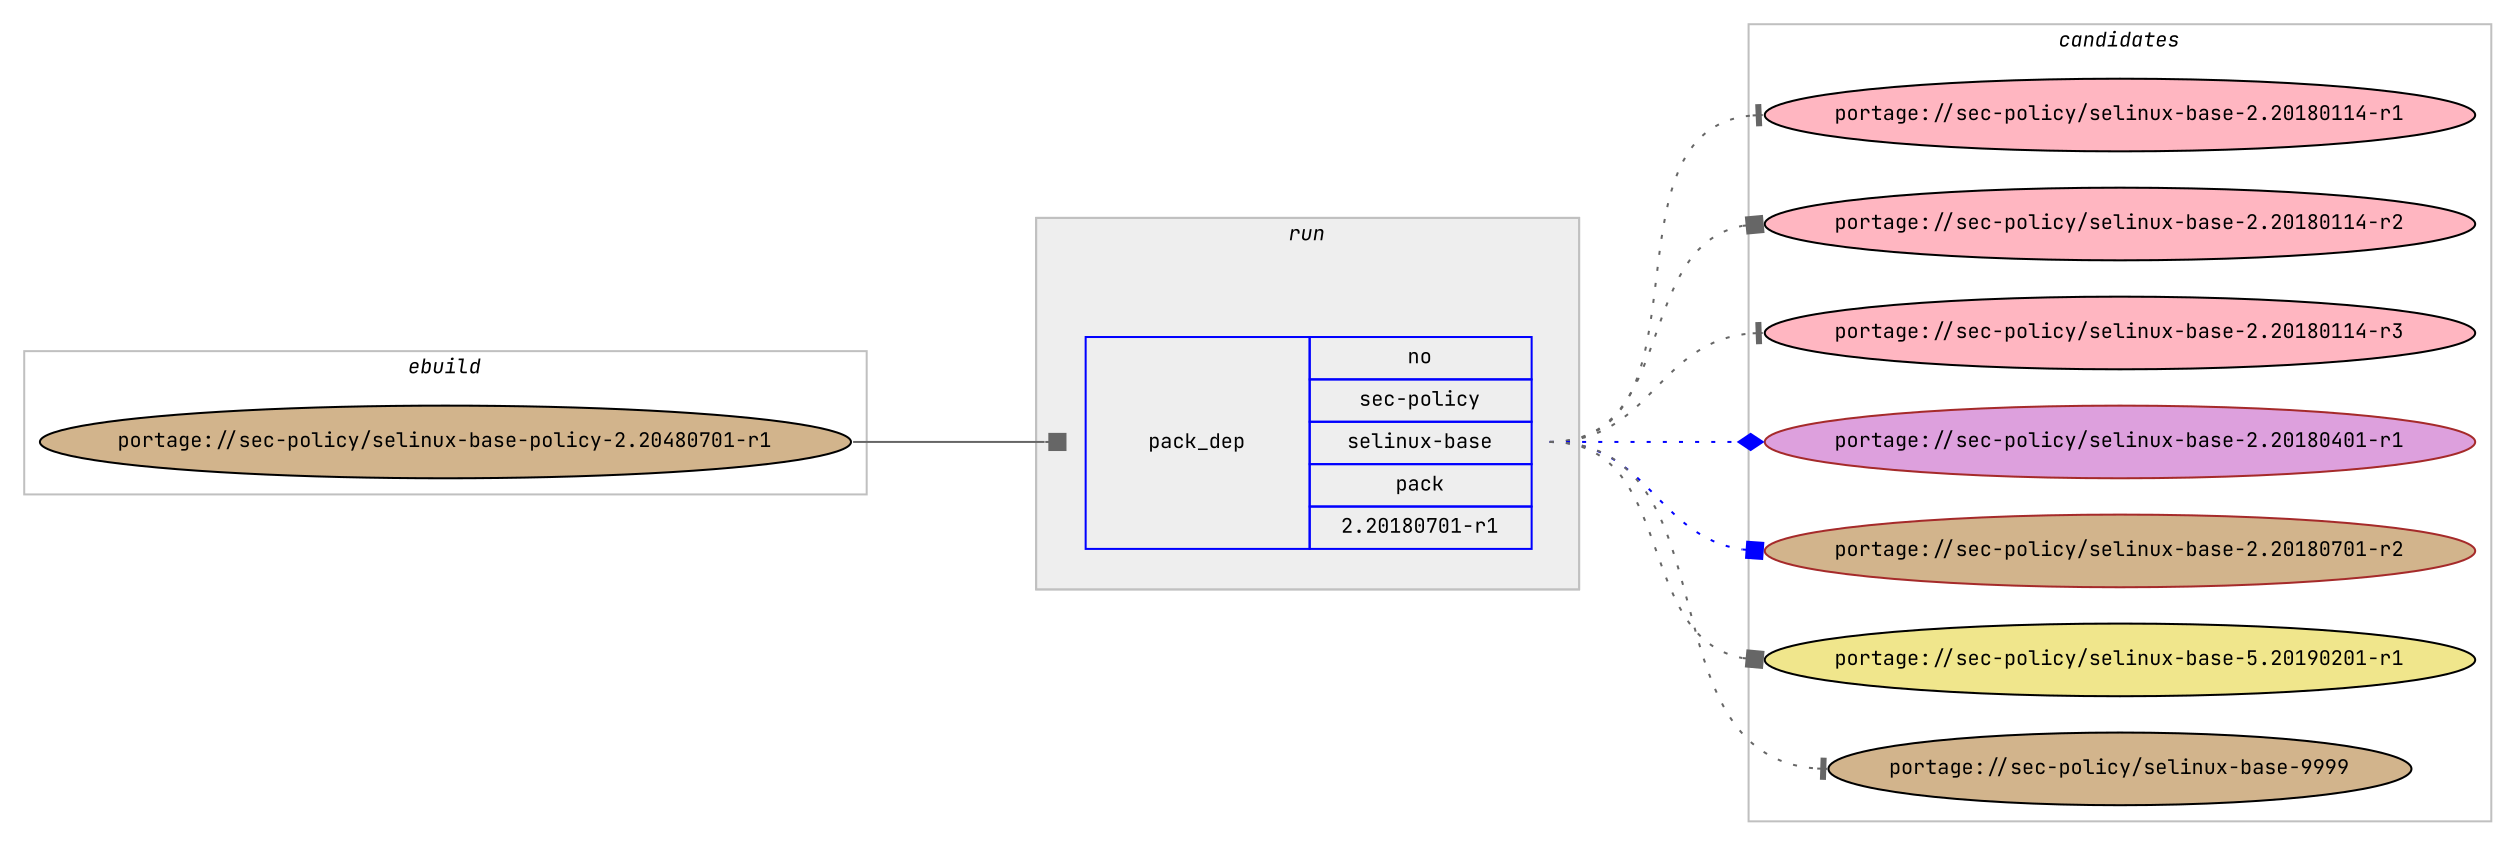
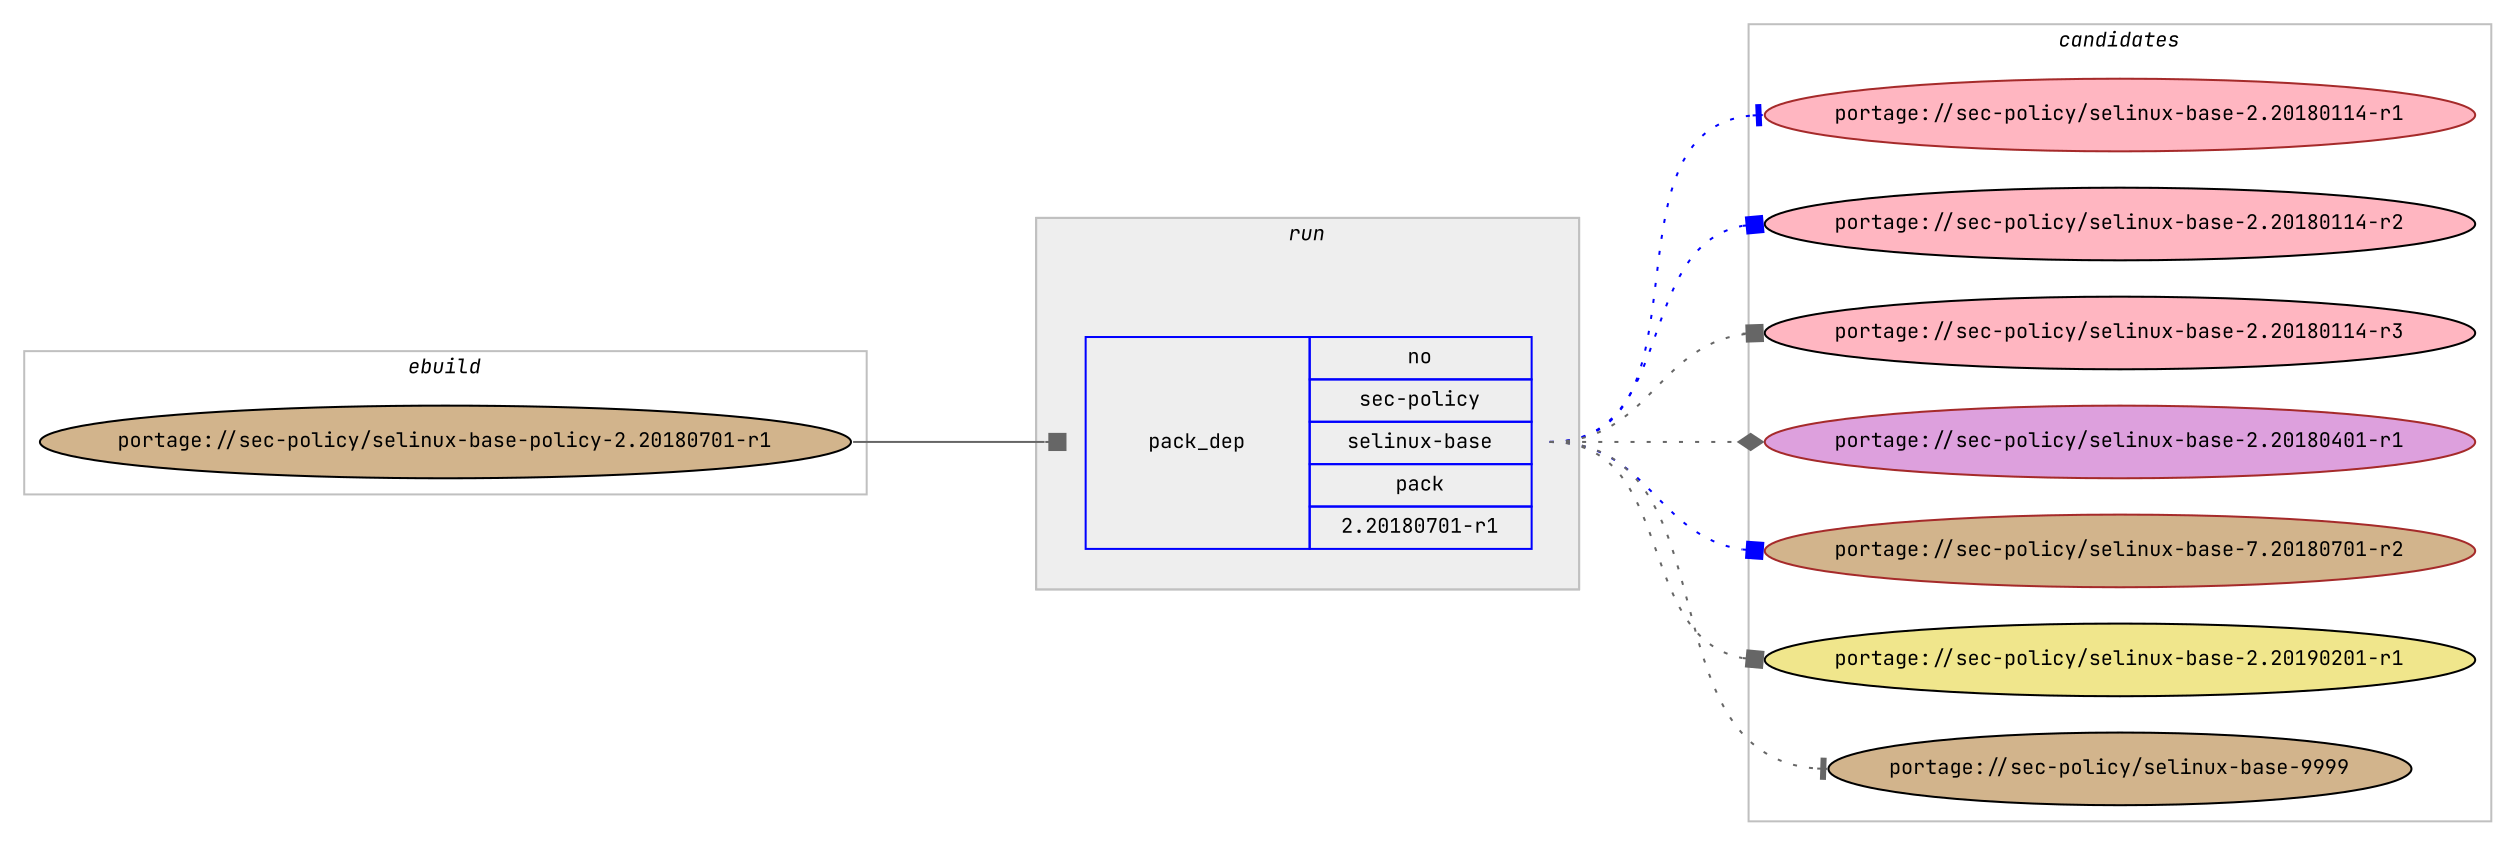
node "portage://sec-policy/selinux-base-2.20180114-r1": color black -> brown
edge "pack_dep" -> "portage://sec-policy/selinux-base-2.20180114-r1": color gray40 -> blue
edge "pack_dep" -> "portage://sec-policy/selinux-base-2.20180114-r2": color gray40 -> blue
edge "pack_dep" -> "portage://sec-policy/selinux-base-2.20180114-r3": arrowhead tee -> box
node "portage://sec-policy/selinux-base-policy-2.20480701-r1": label "portage://sec-policy/selinux-base-policy-2.20480701-r1" -> "portage://sec-policy/selinux-base-policy-2.20180701-r1"
edge "pack_dep" -> "portage://sec-policy/selinux-base-2.20180401-r1": color blue -> gray40
node "portage://sec-policy/selinux-base-2.20180701-r2": label "portage://sec-policy/selinux-base-2.20180701-r2" -> "portage://sec-policy/selinux-base-7.20180701-r2"
node "portage://sec-policy/selinux-base-5.20190201-r1": label "portage://sec-policy/selinux-base-5.20190201-r1" -> "portage://sec-policy/selinux-base-2.20190201-r1"
